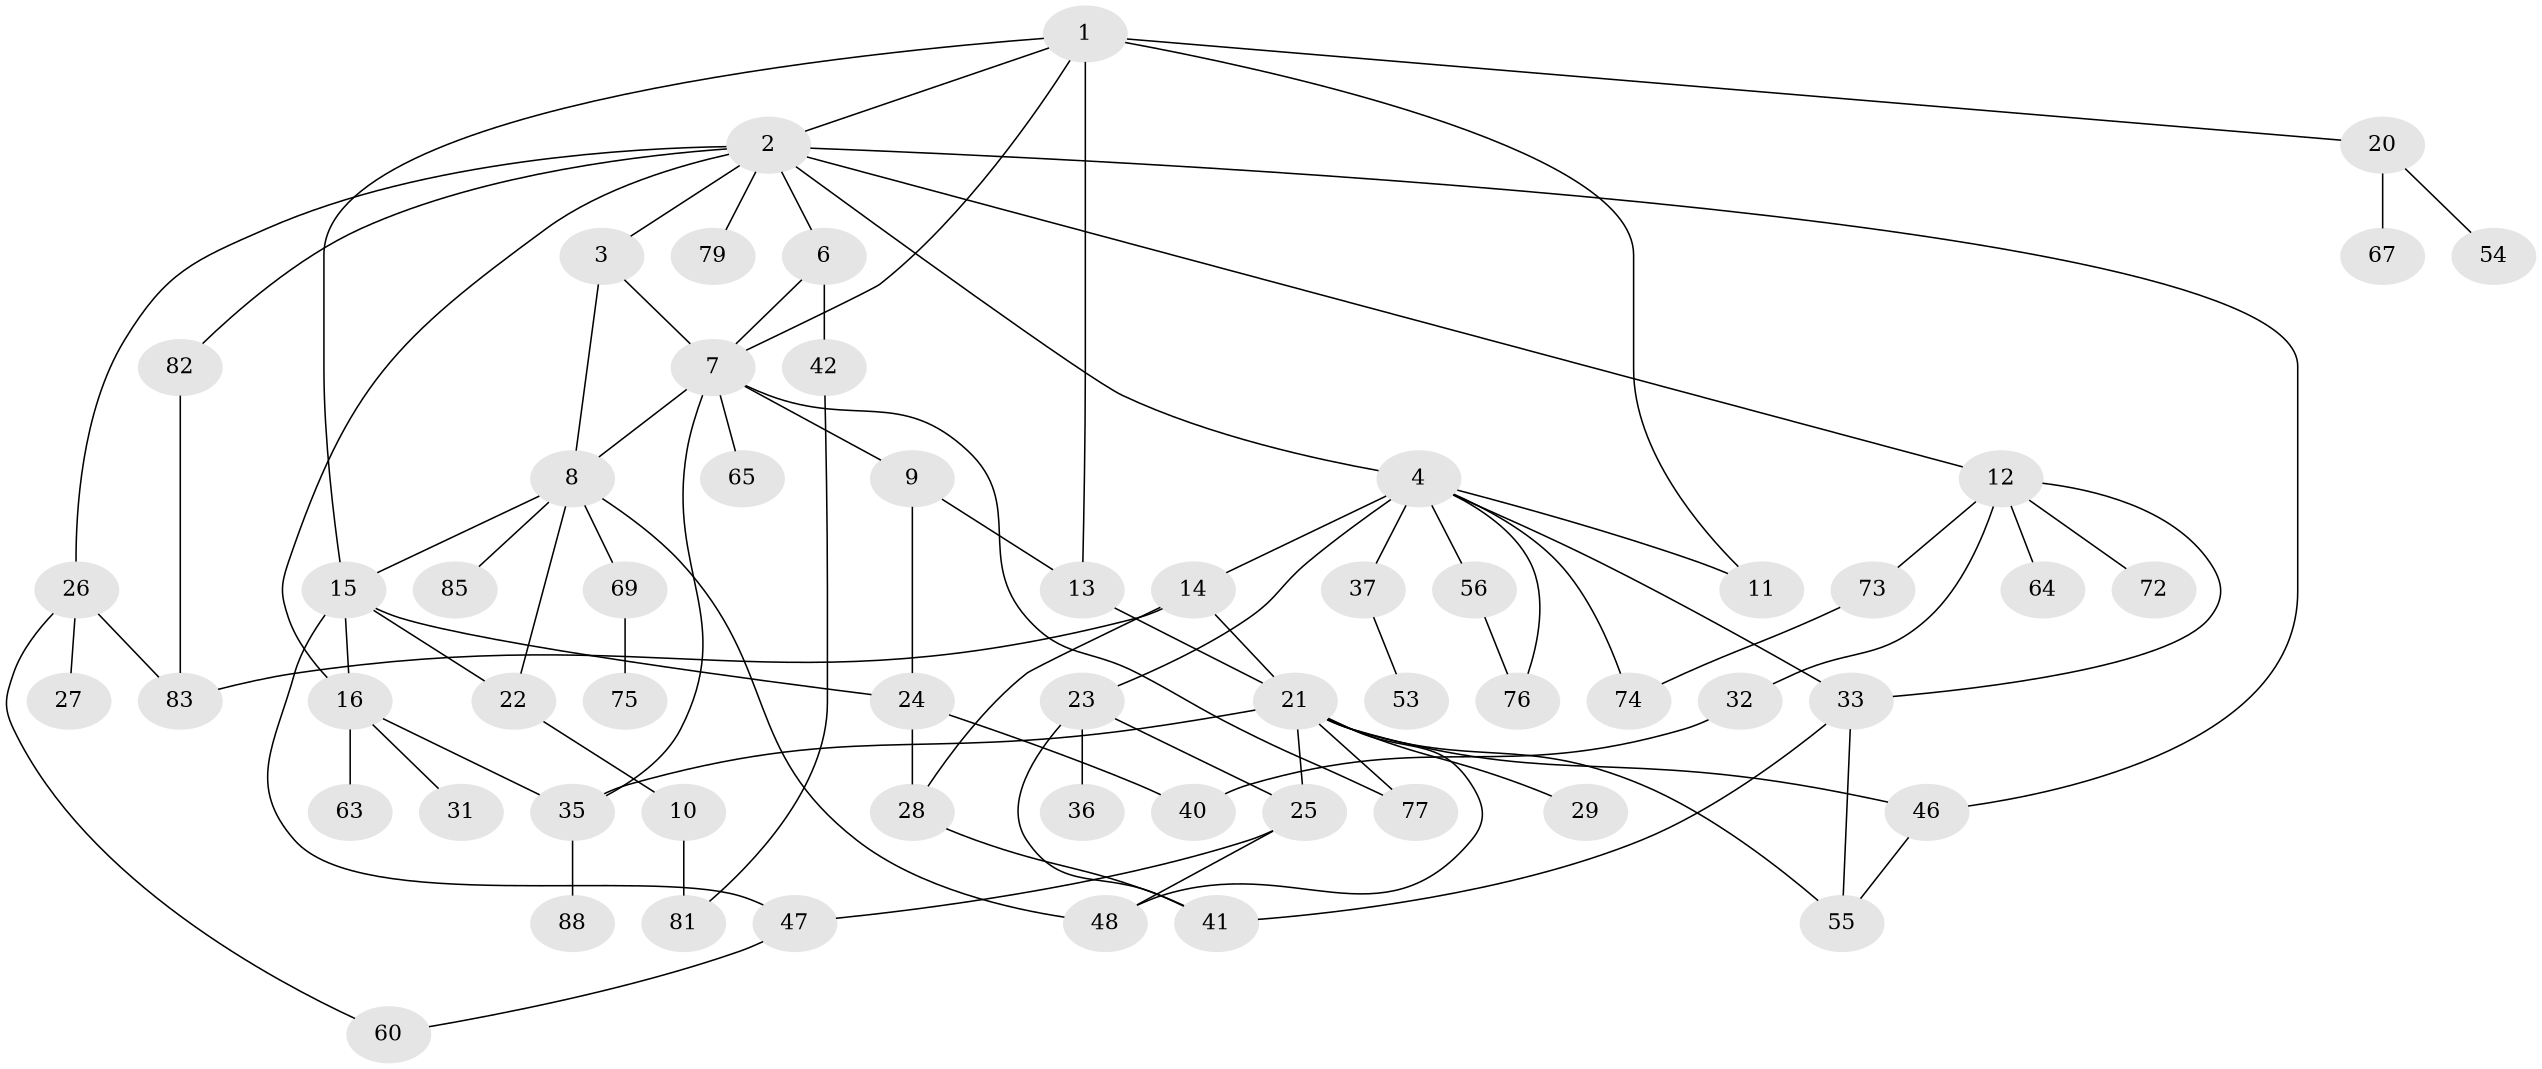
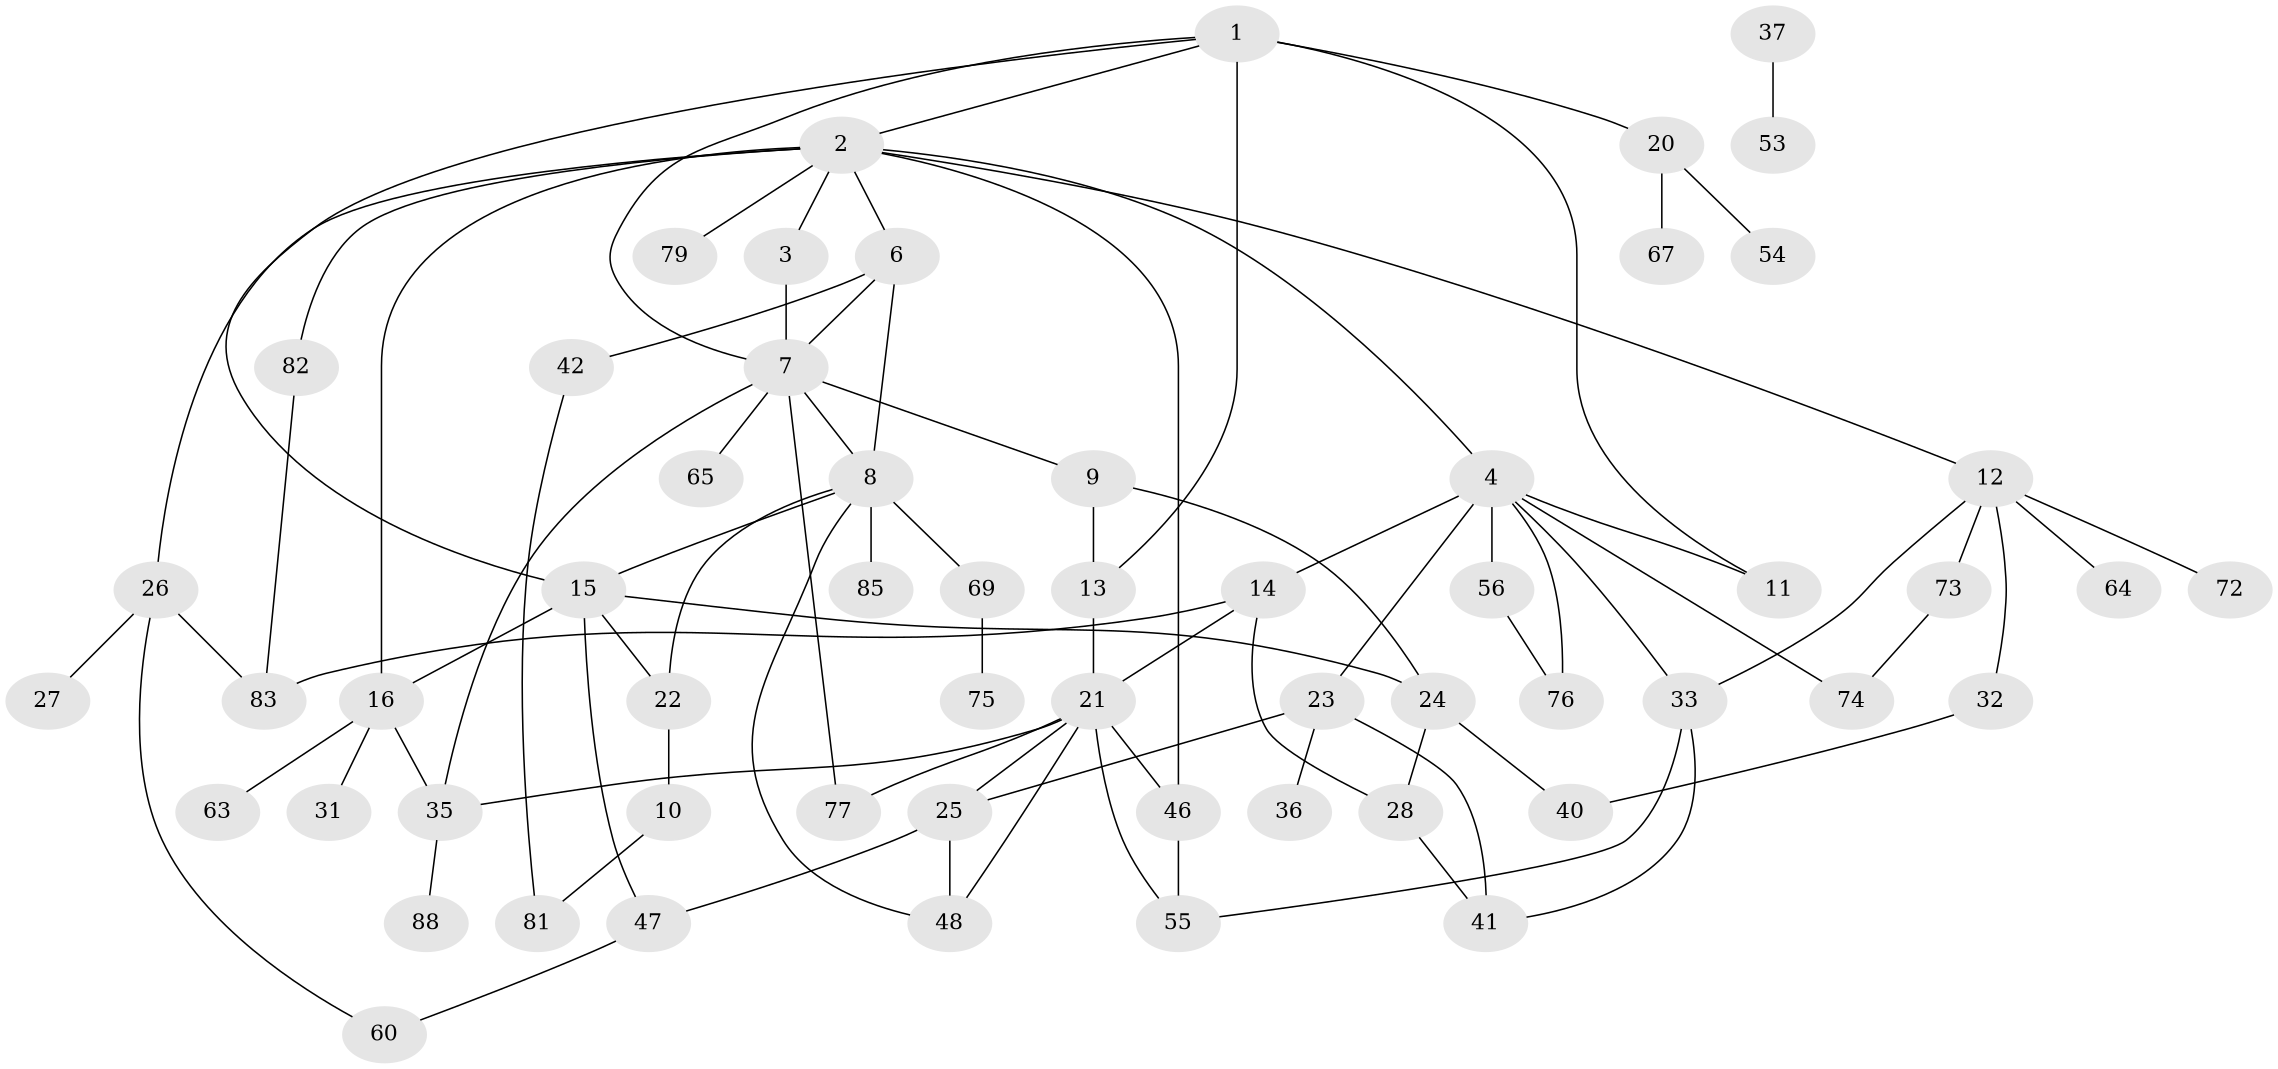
edge "3" -- "8": now "6" -- "8"
edge "4" -- "37": removed
node "29": removed
